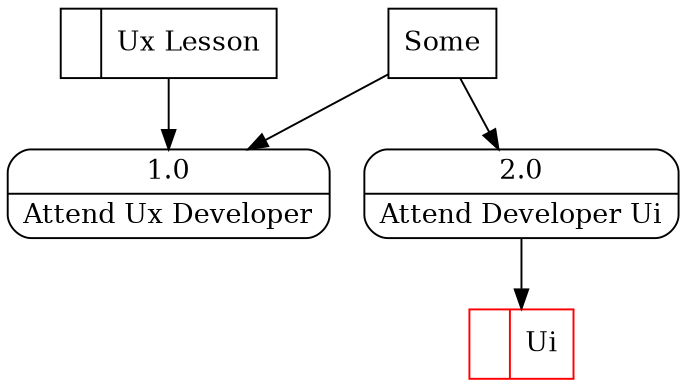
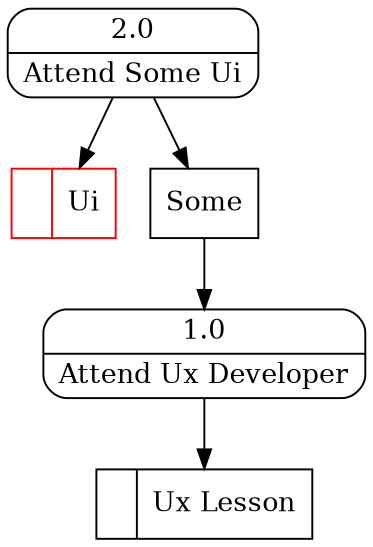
edge "Ux Lesson" -> "1.0": reversed
edge "Some" -> "2.0": reversed
node "2.0": text "Attend Developer Ui" -> "Attend Some Ui"
